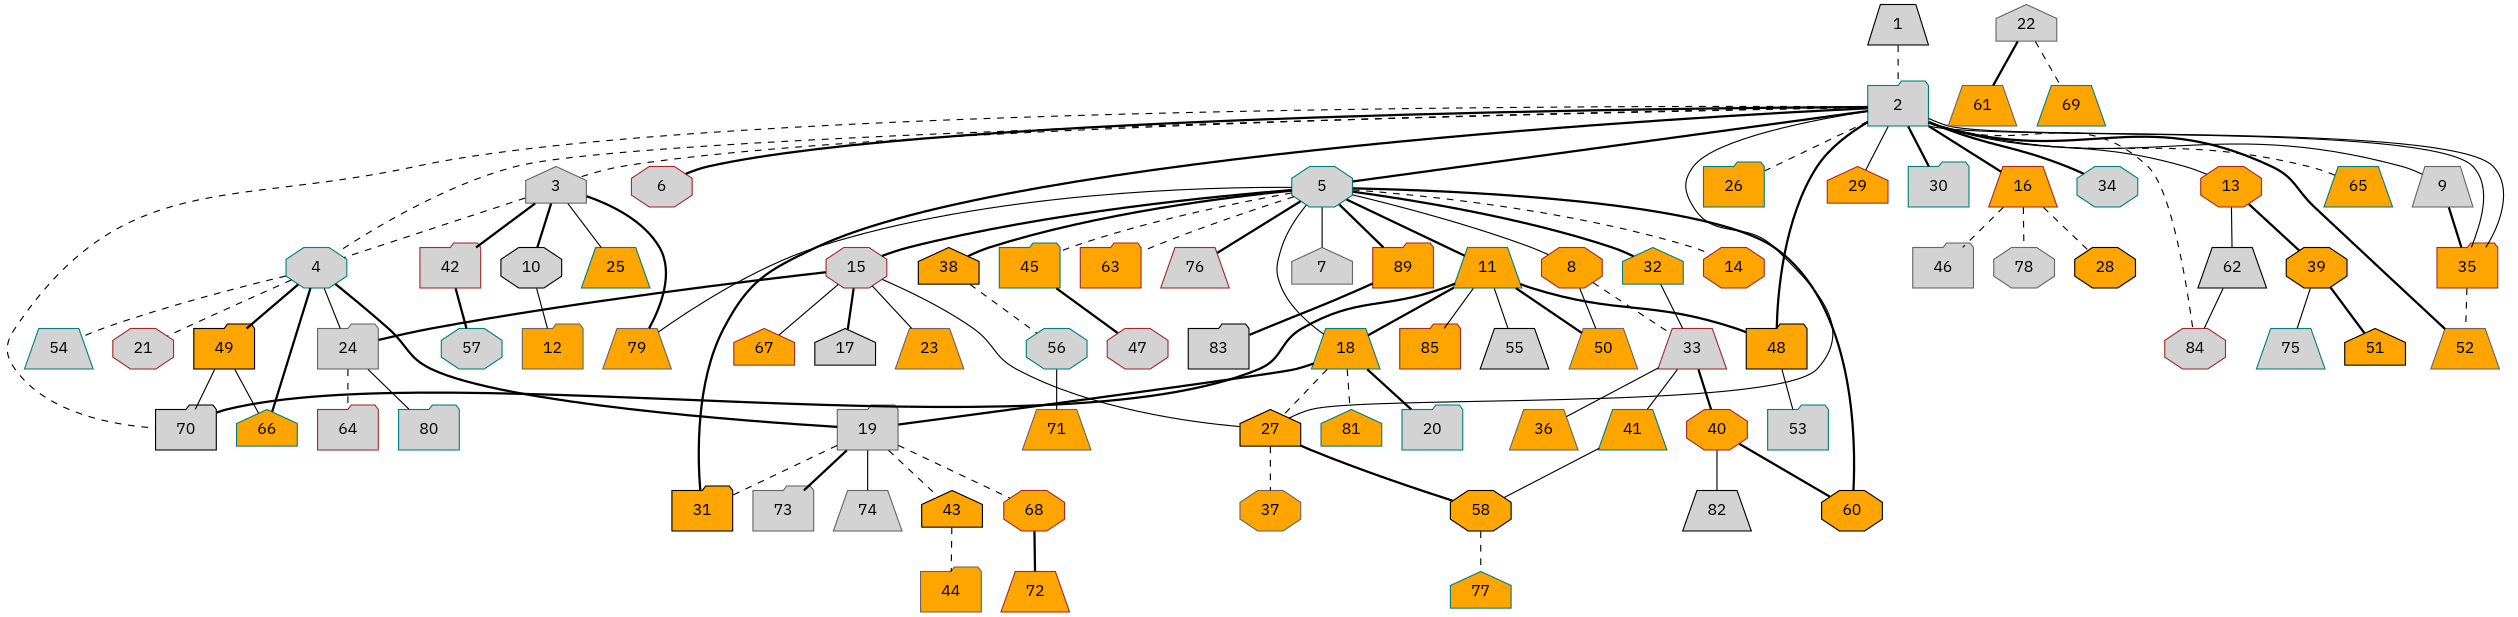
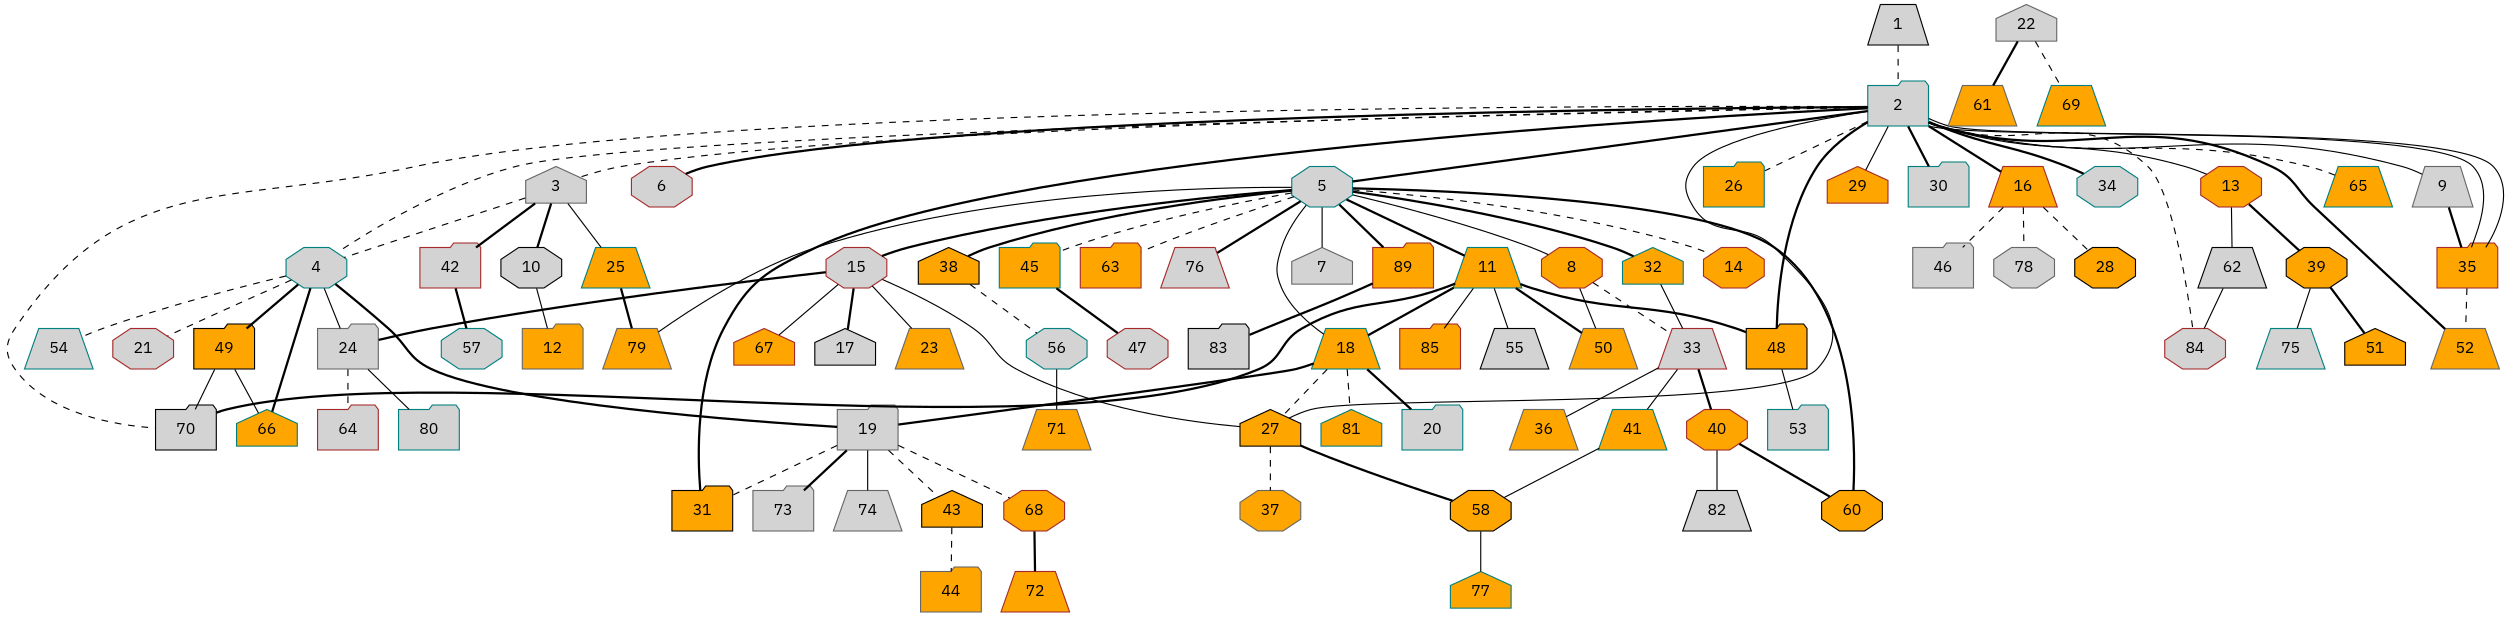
edge "3" -- "79": now "25" -- "79"
edge "58" -- "77": style dashed -> solid
